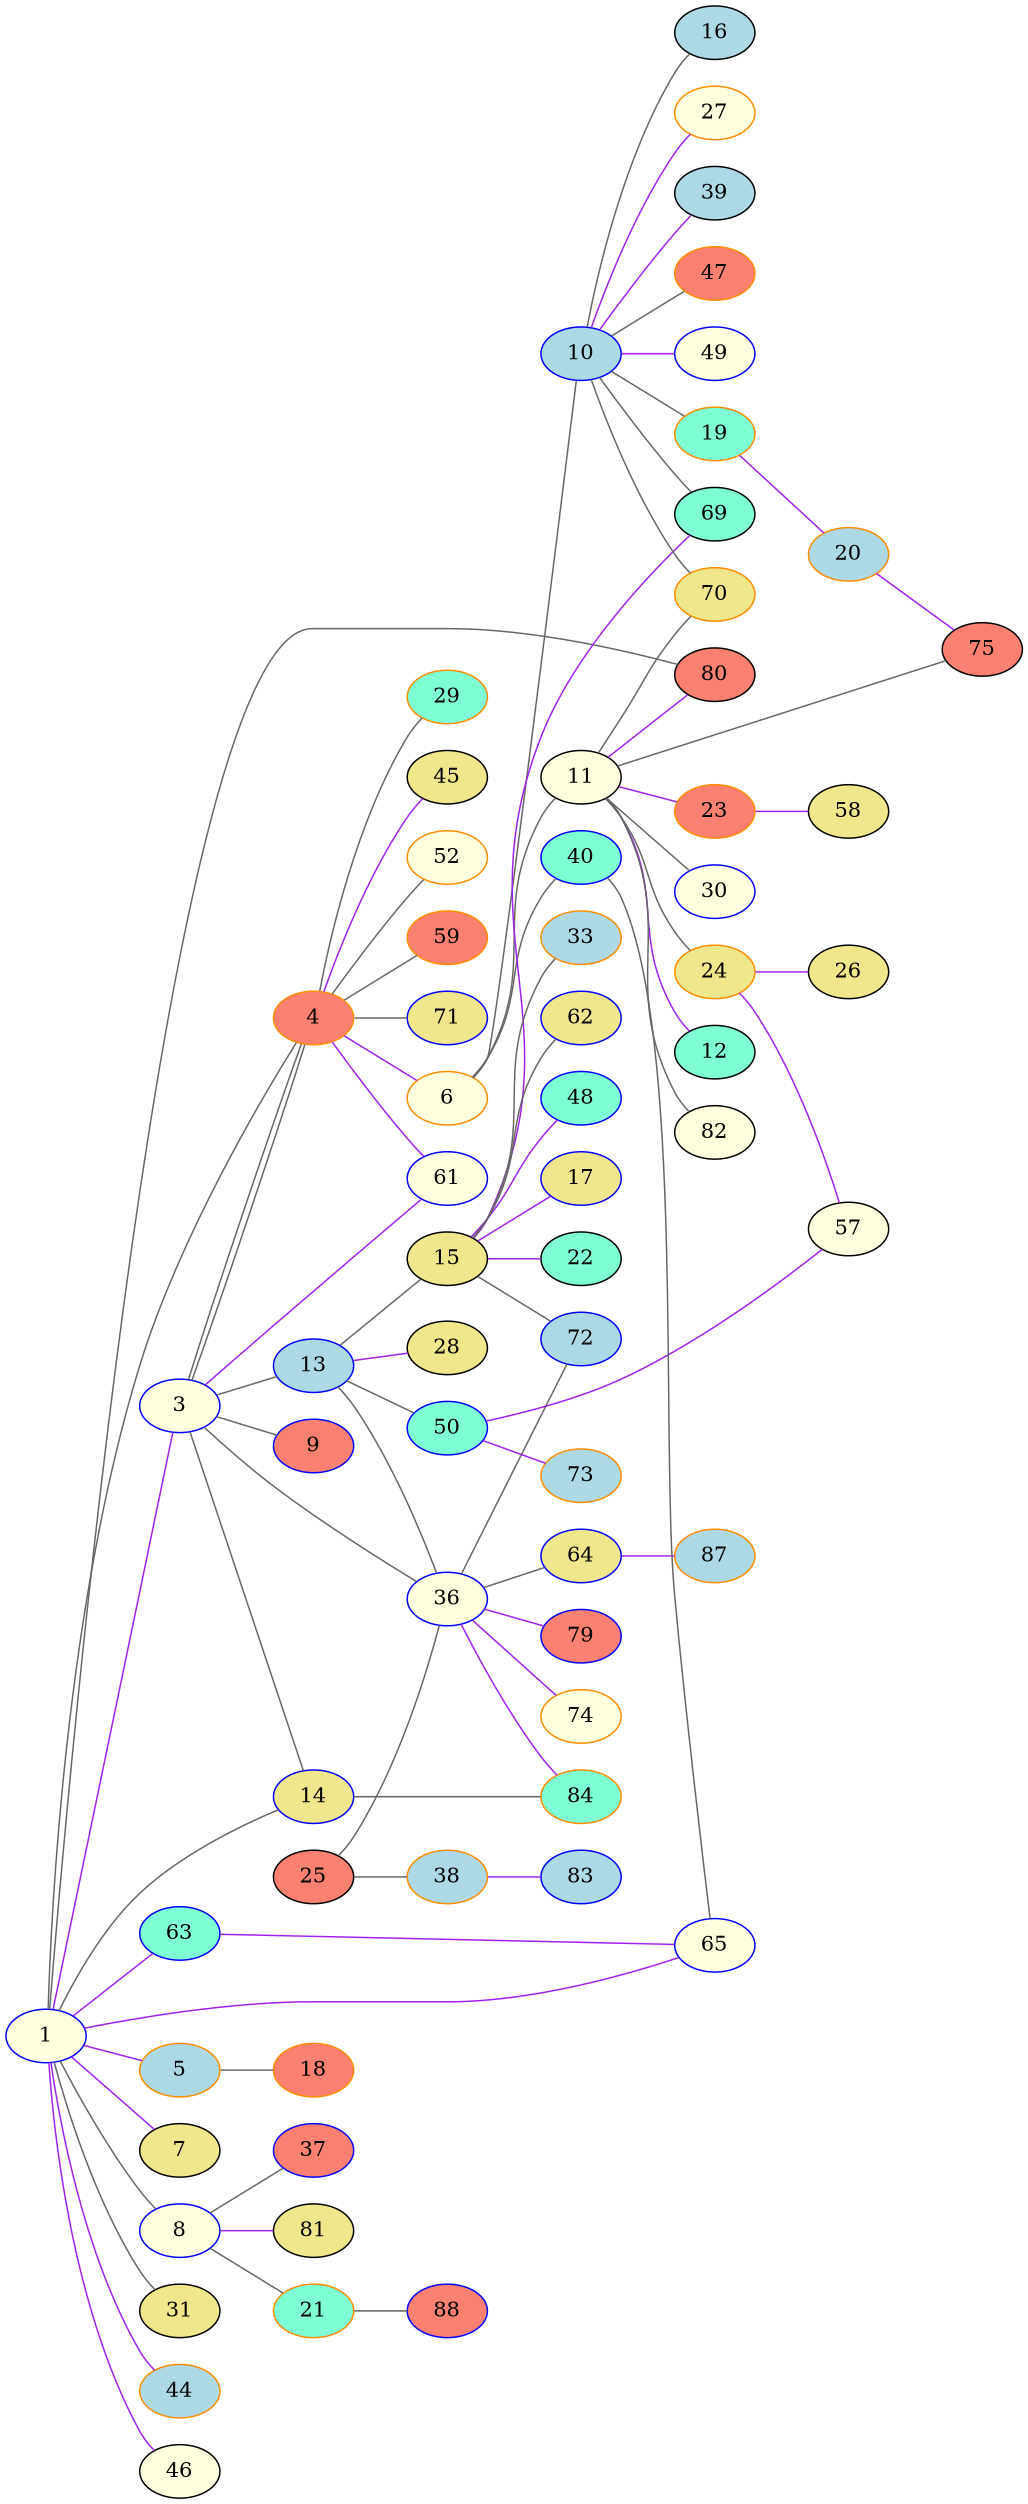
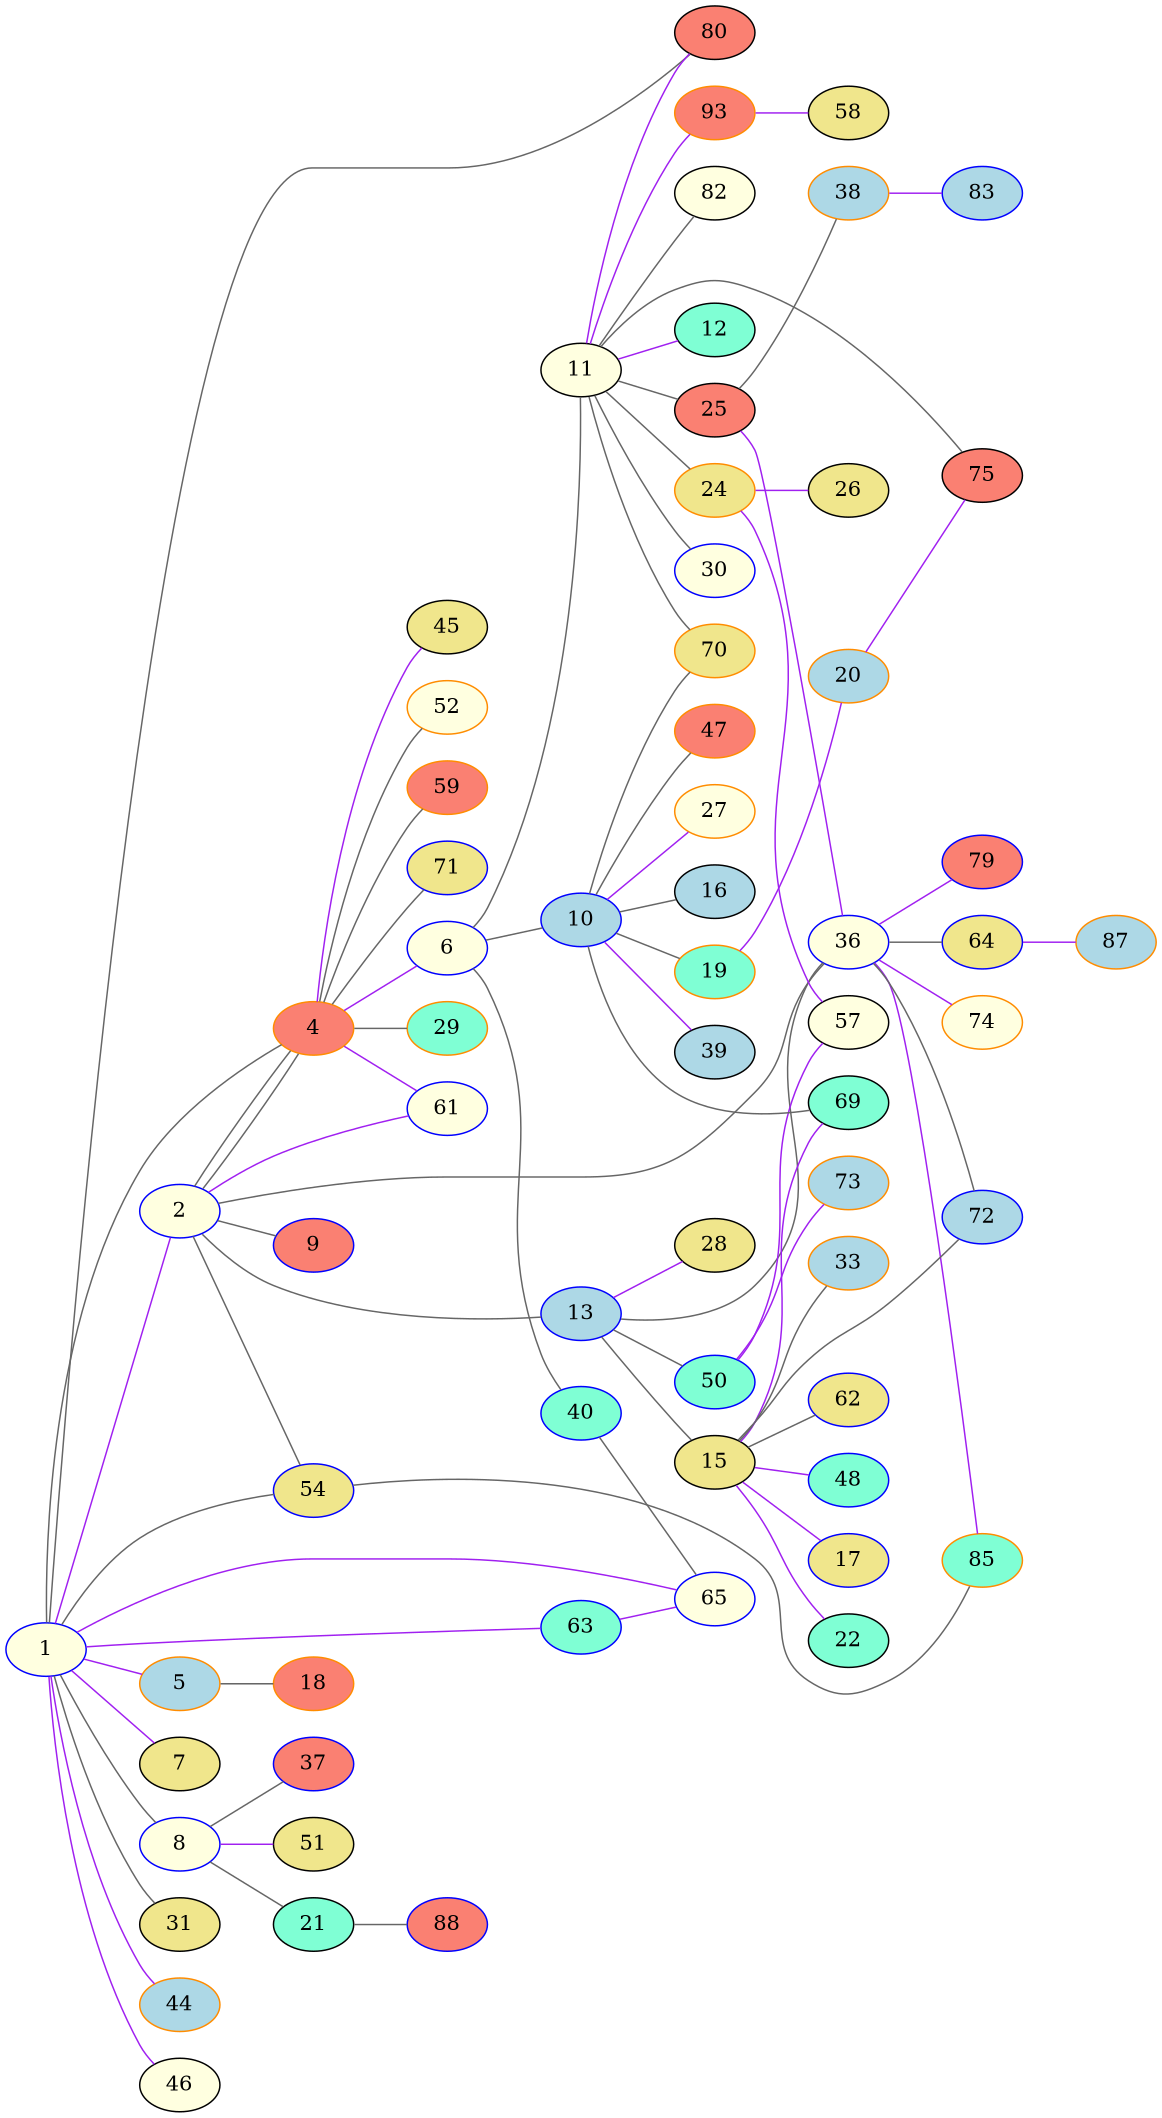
node "49": removed
edge "11" -- "25": added
node "23": label "23" -> "93"
node "6": color darkorange -> blue
node "3": label "3" -> "2"
edge "36" -- "25": color gray40 -> purple
node "14": label "14" -> "54"
node "84": label "84" -> "85"
node "81": label "81" -> "51"
node "21": color darkorange -> black
